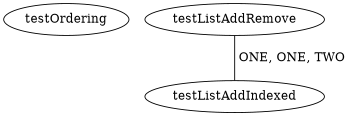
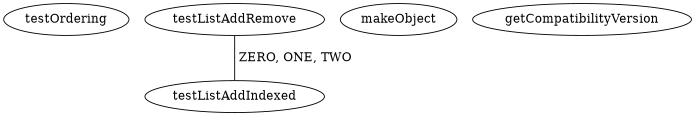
node "makeObject": added
node "getCompatibilityVersion": added
edge "testListAddRemove" -- "testListAddIndexed": label " ONE, ONE, TWO" -> " ZERO, ONE, TWO"
